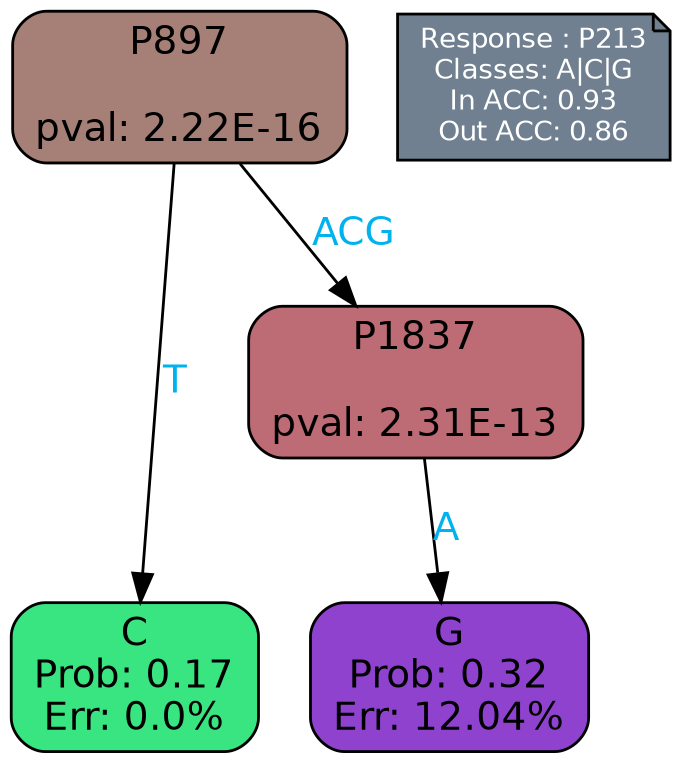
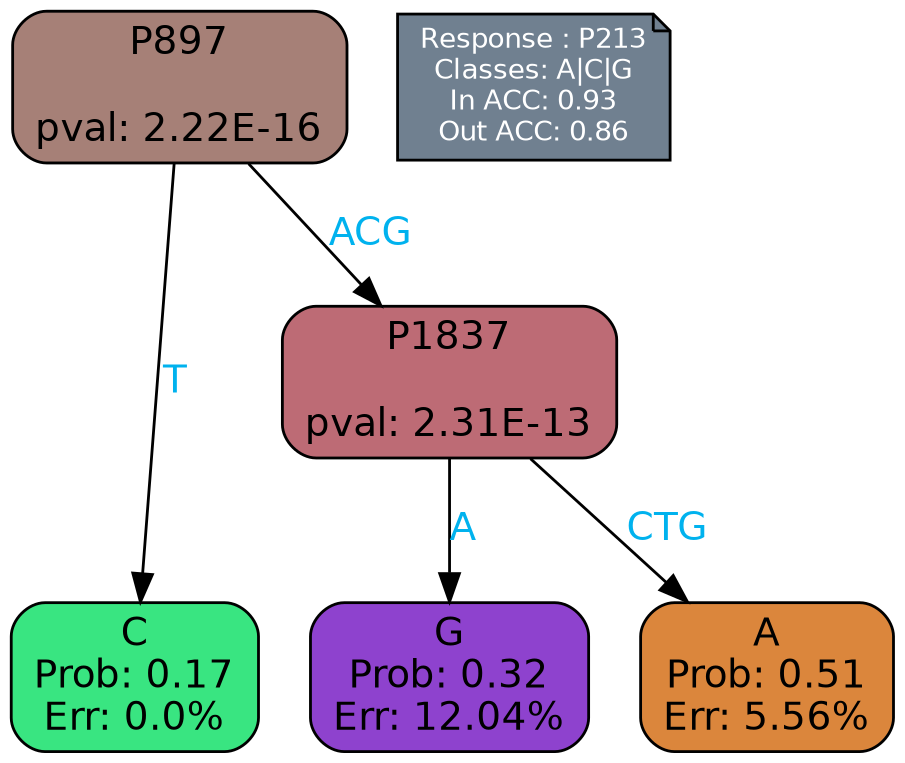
node "A Prob: 0.51 Err: 5.56%": added
